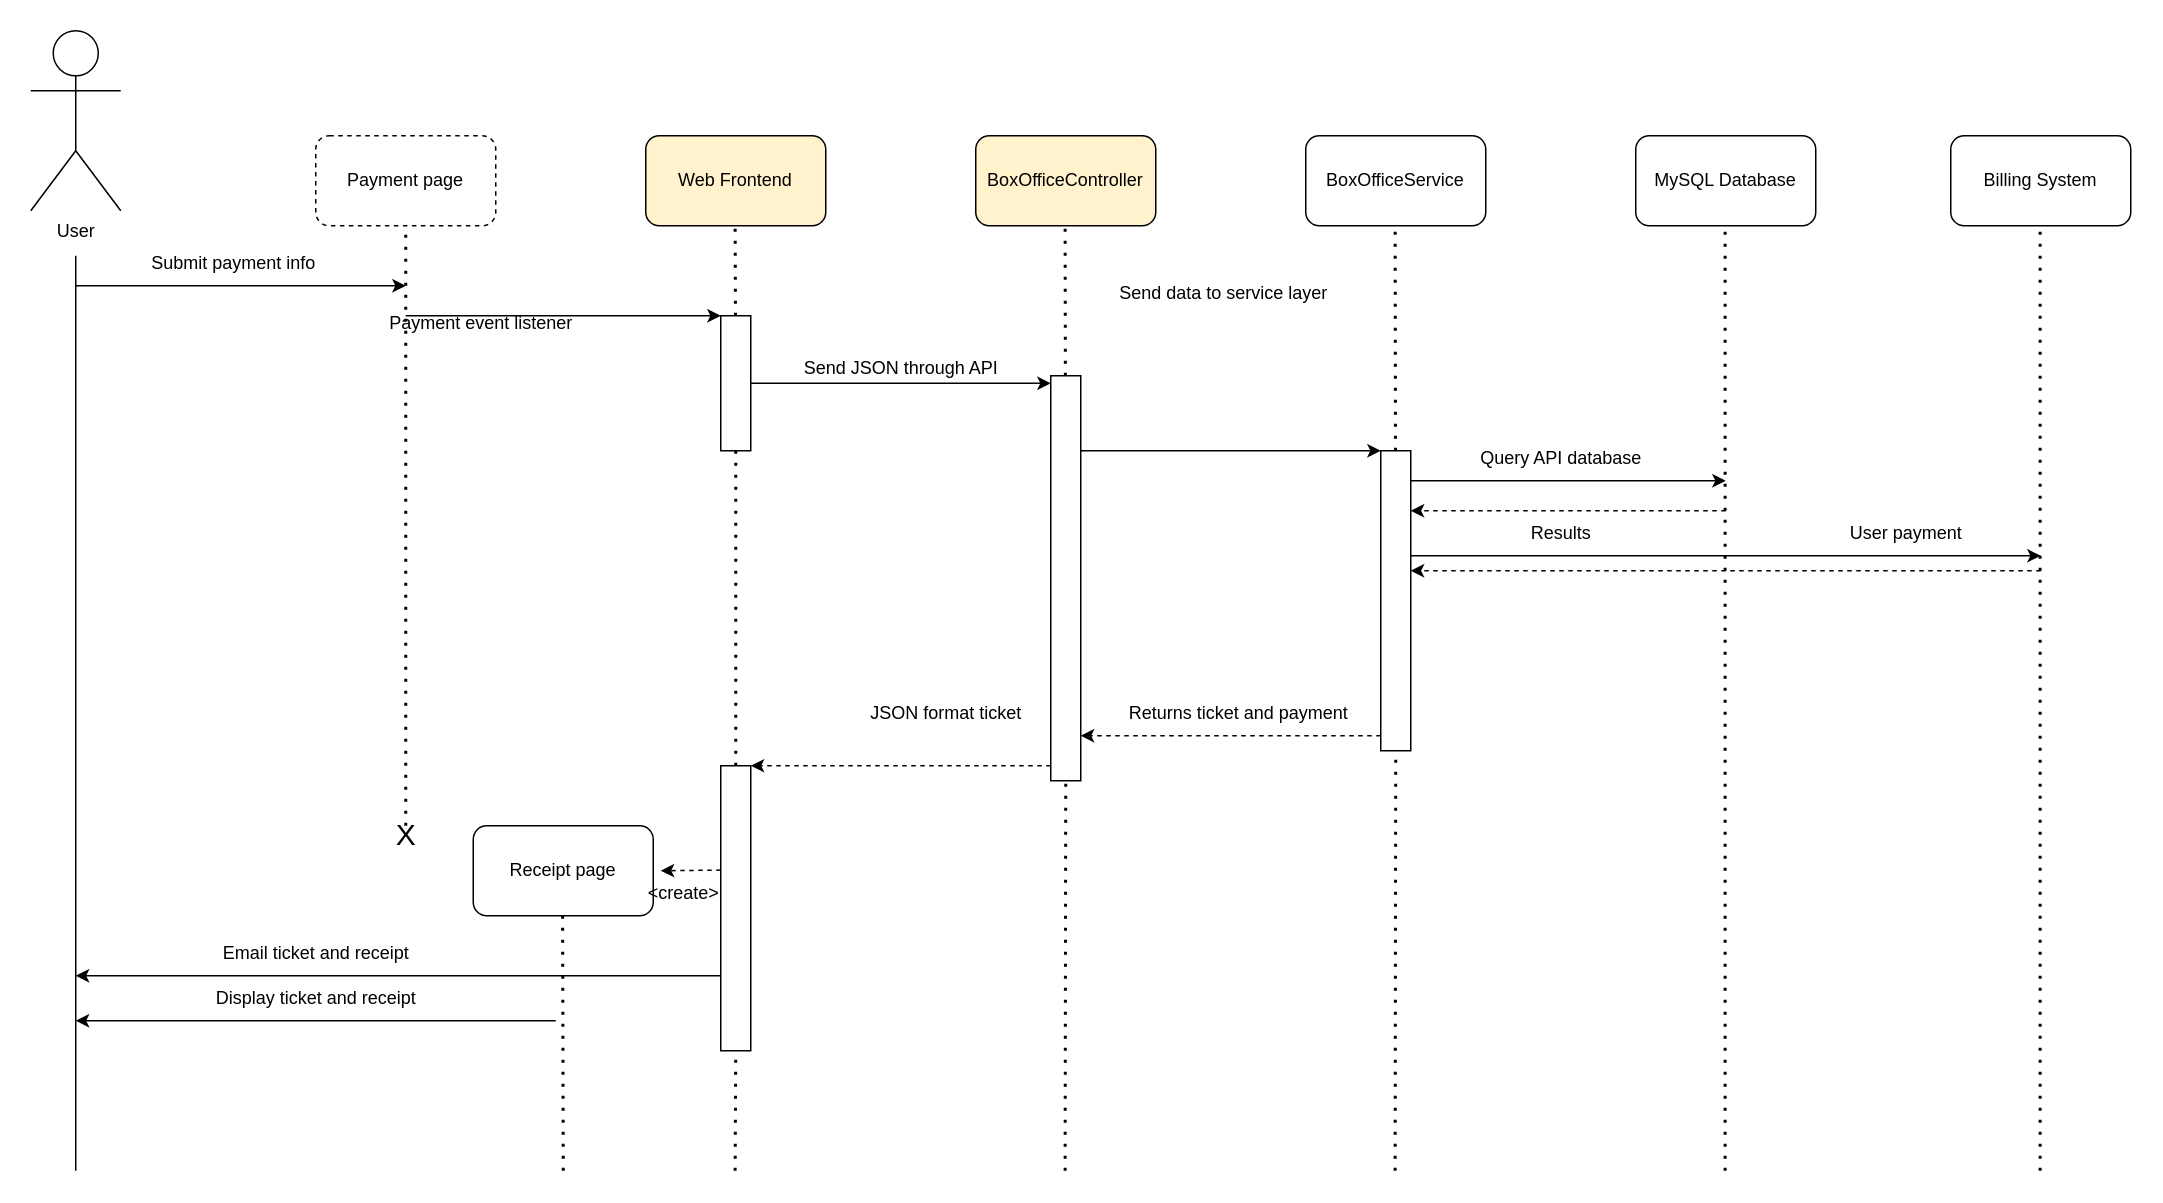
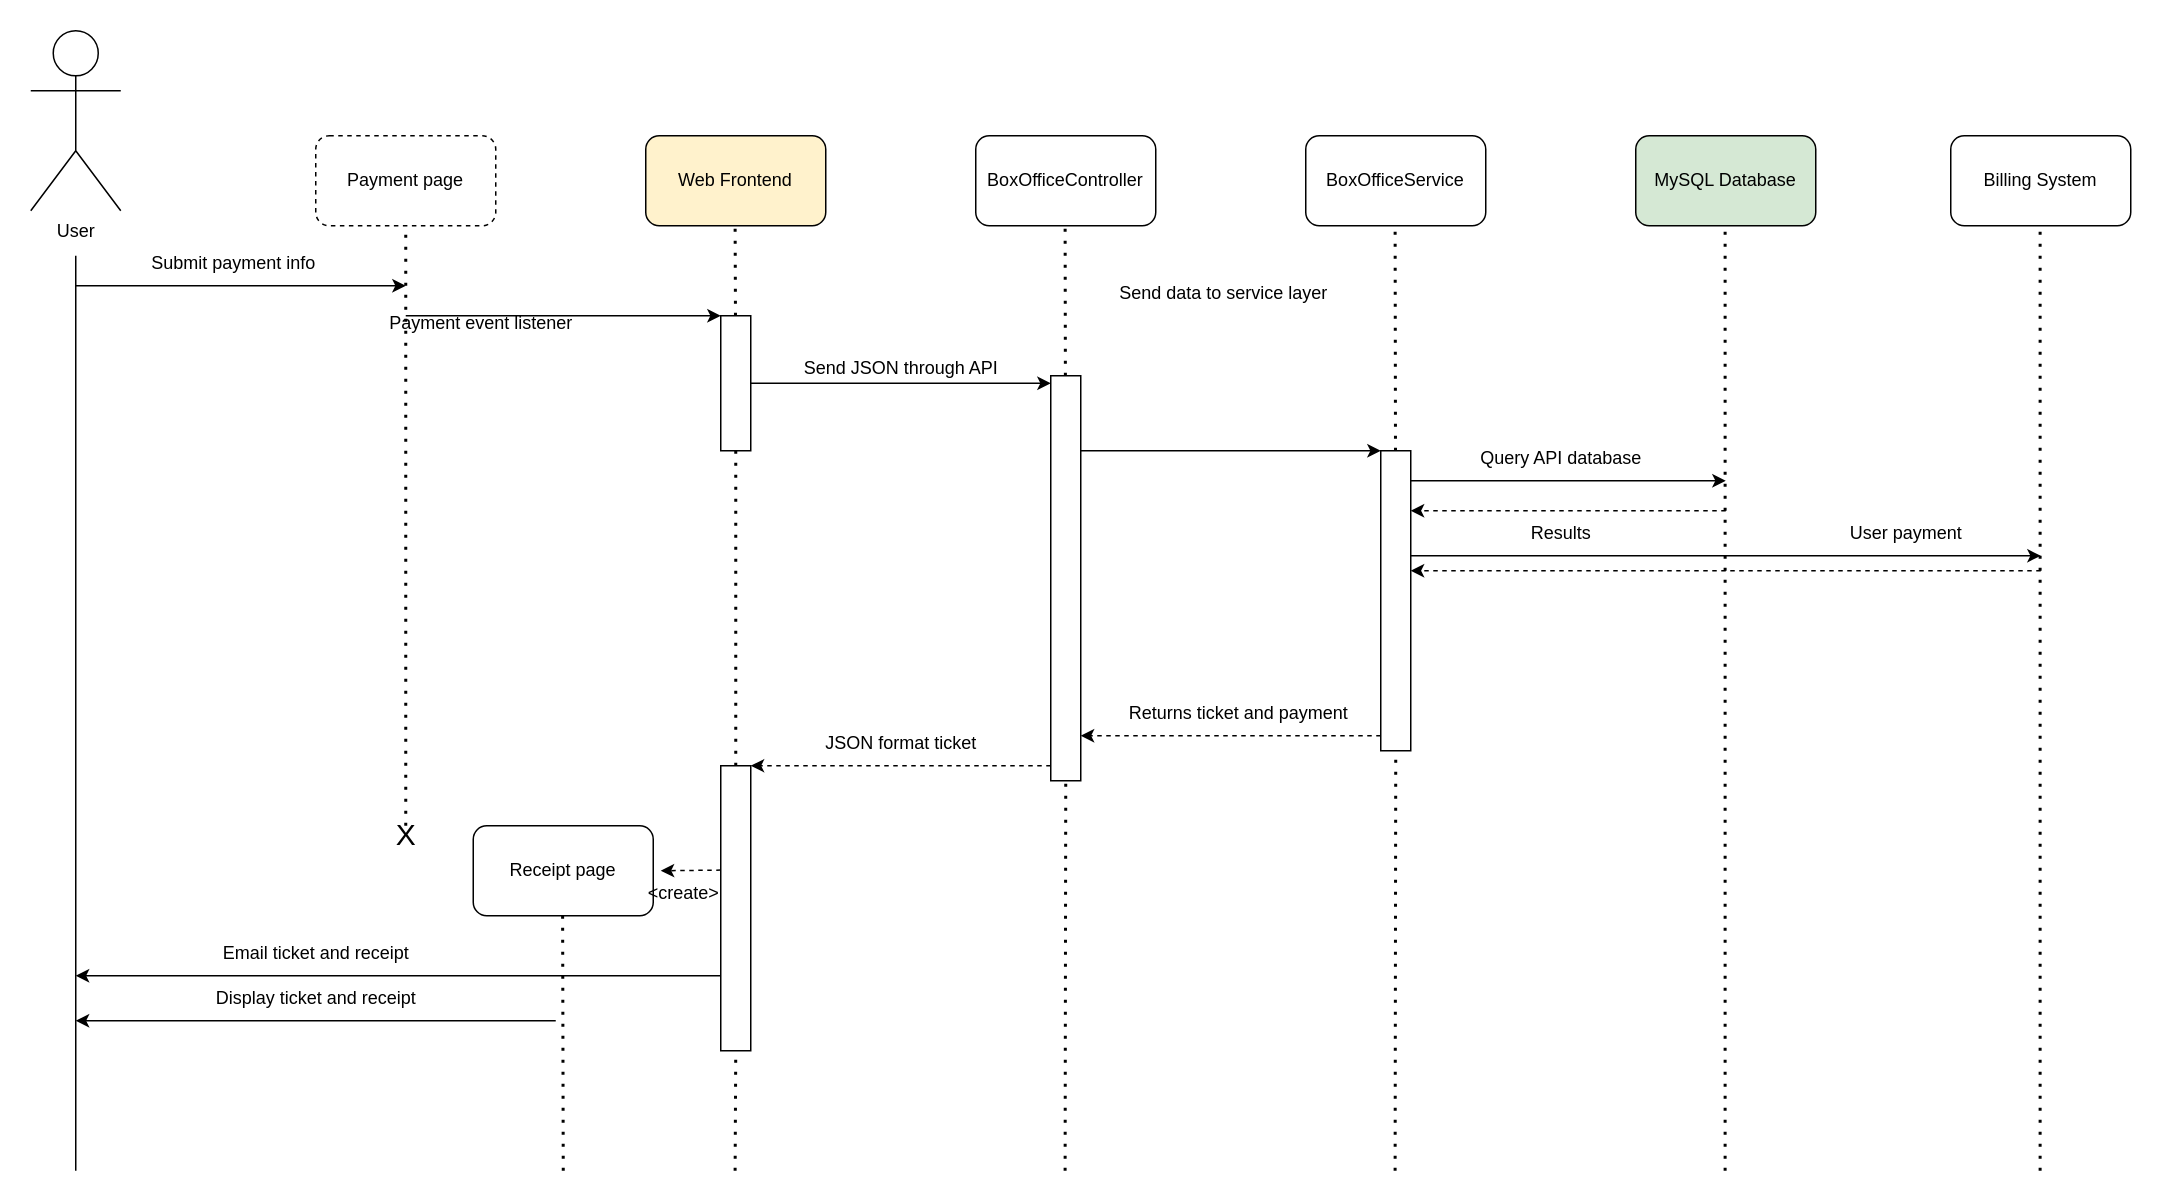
node "BoxOfficeController": fillcolor #fff2cc -> #ffffff
node "MySQL Database": fillcolor #ffffff -> #d5e8d4
node "JSON format ticket": moved (946, 713) -> (901, 743)
